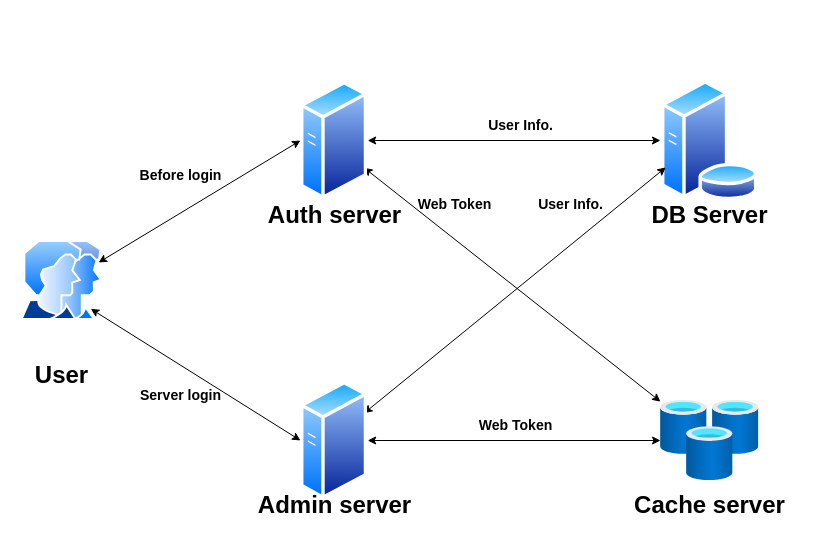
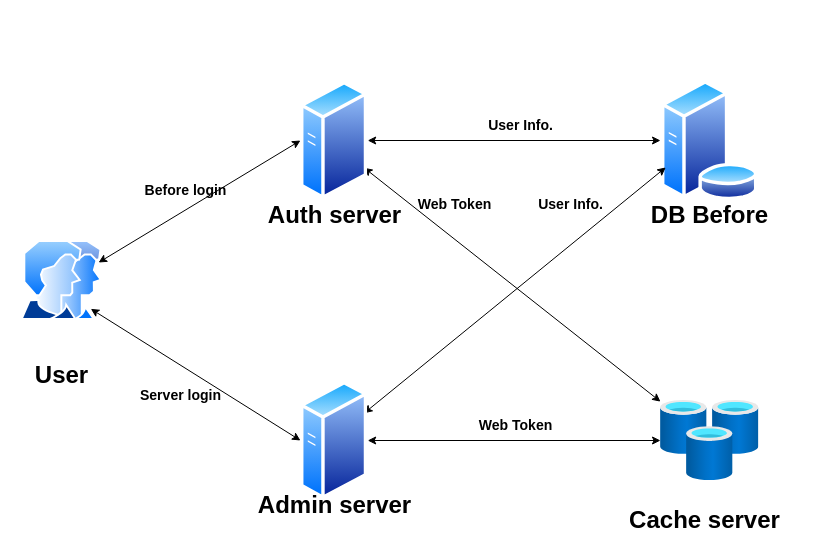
node "Before login": moved (181, 176) -> (186, 191)
node "DB Server": label "DB Server" -> "DB Before"
node "Cache server": moved (710, 506) -> (705, 521)
